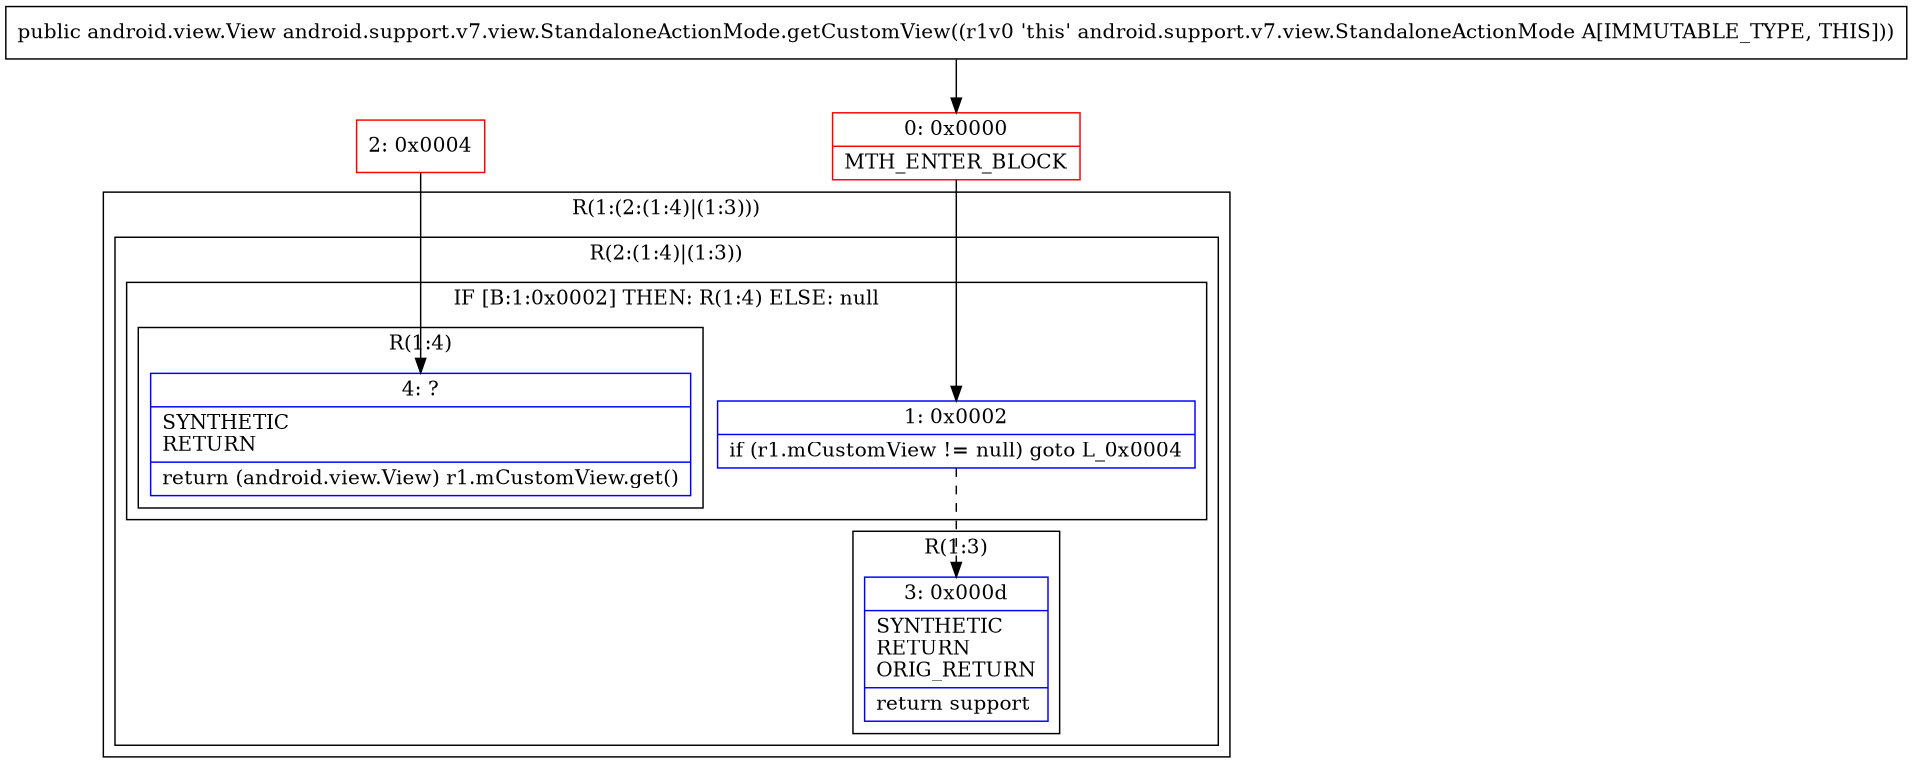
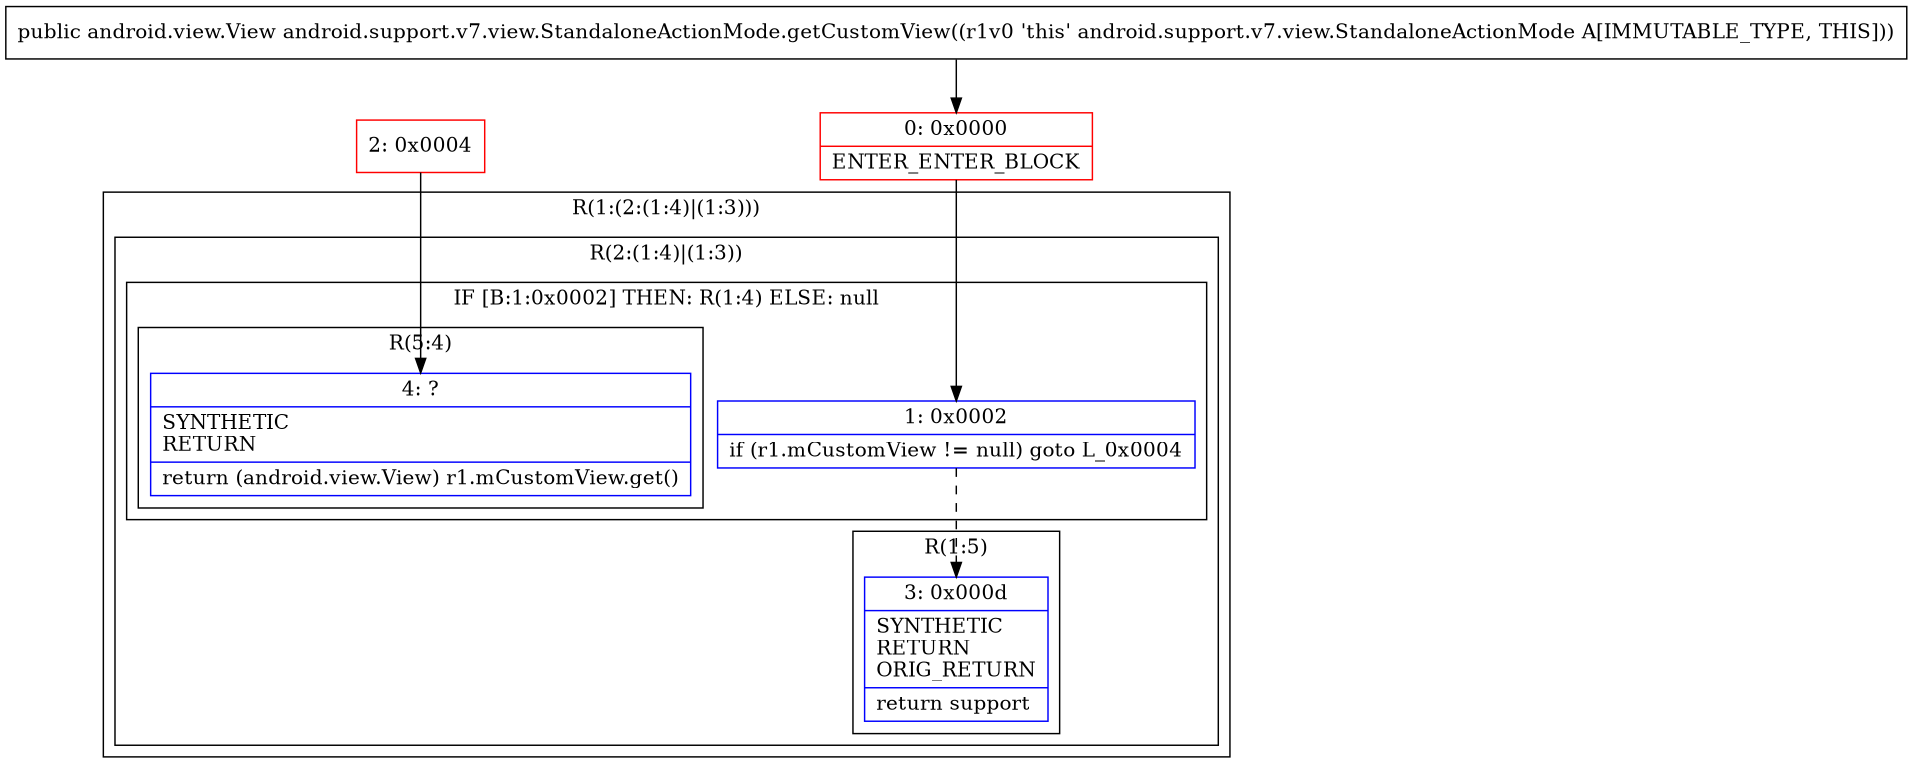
node "0: 0x0000": text "MTH_ENTER_BLOCK" -> "ENTER_ENTER_BLOCK"
cluster "R(1:4)": label "R(1:4)" -> "R(5:4)"
cluster "R(1:3)": label "R(1:3)" -> "R(1:5)"
